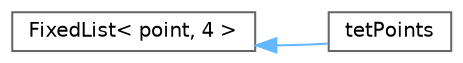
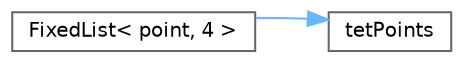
edge "tetPoints" -> "FixedList< point, 4 >": reversed
